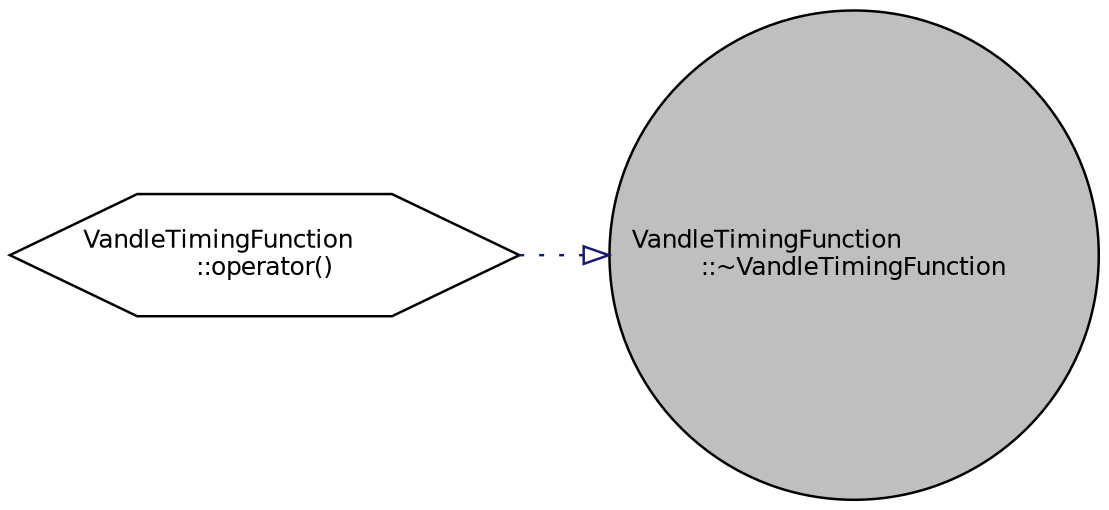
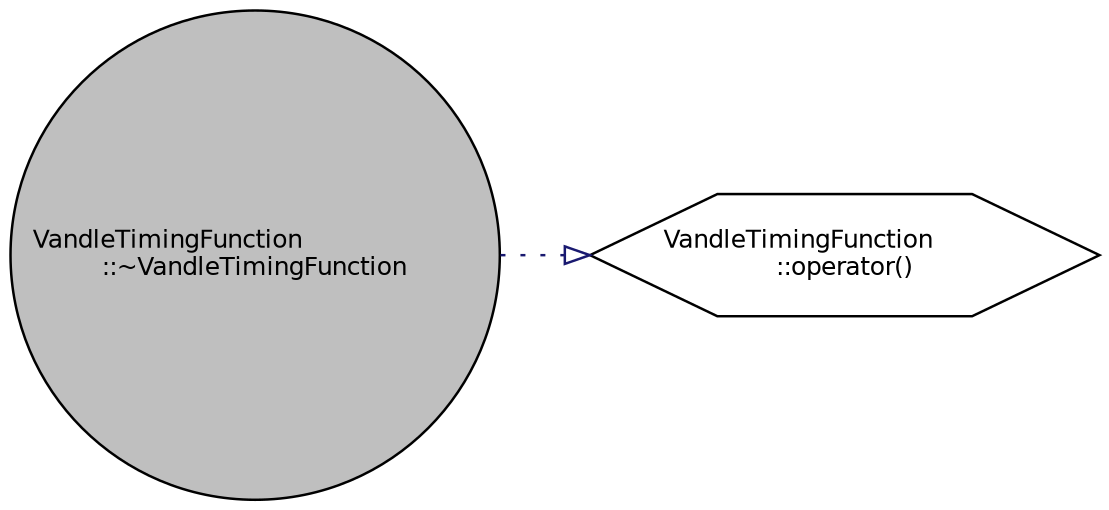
edge "VandleTimingFunction ::operator()" -> "VandleTimingFunction ::~VandleTimingFunction": reversed
